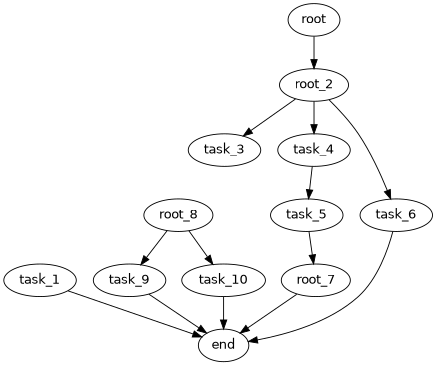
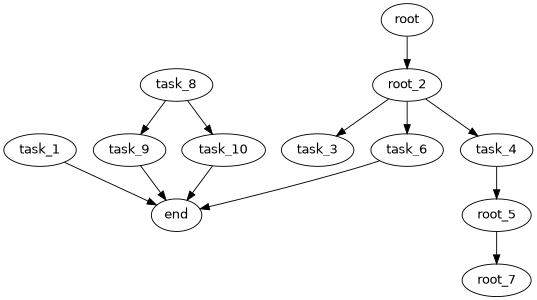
node "root_8": label "root_8" -> "task_8"
node "task_5": label "task_5" -> "root_5"
edge "root_7" -> "end": removed
